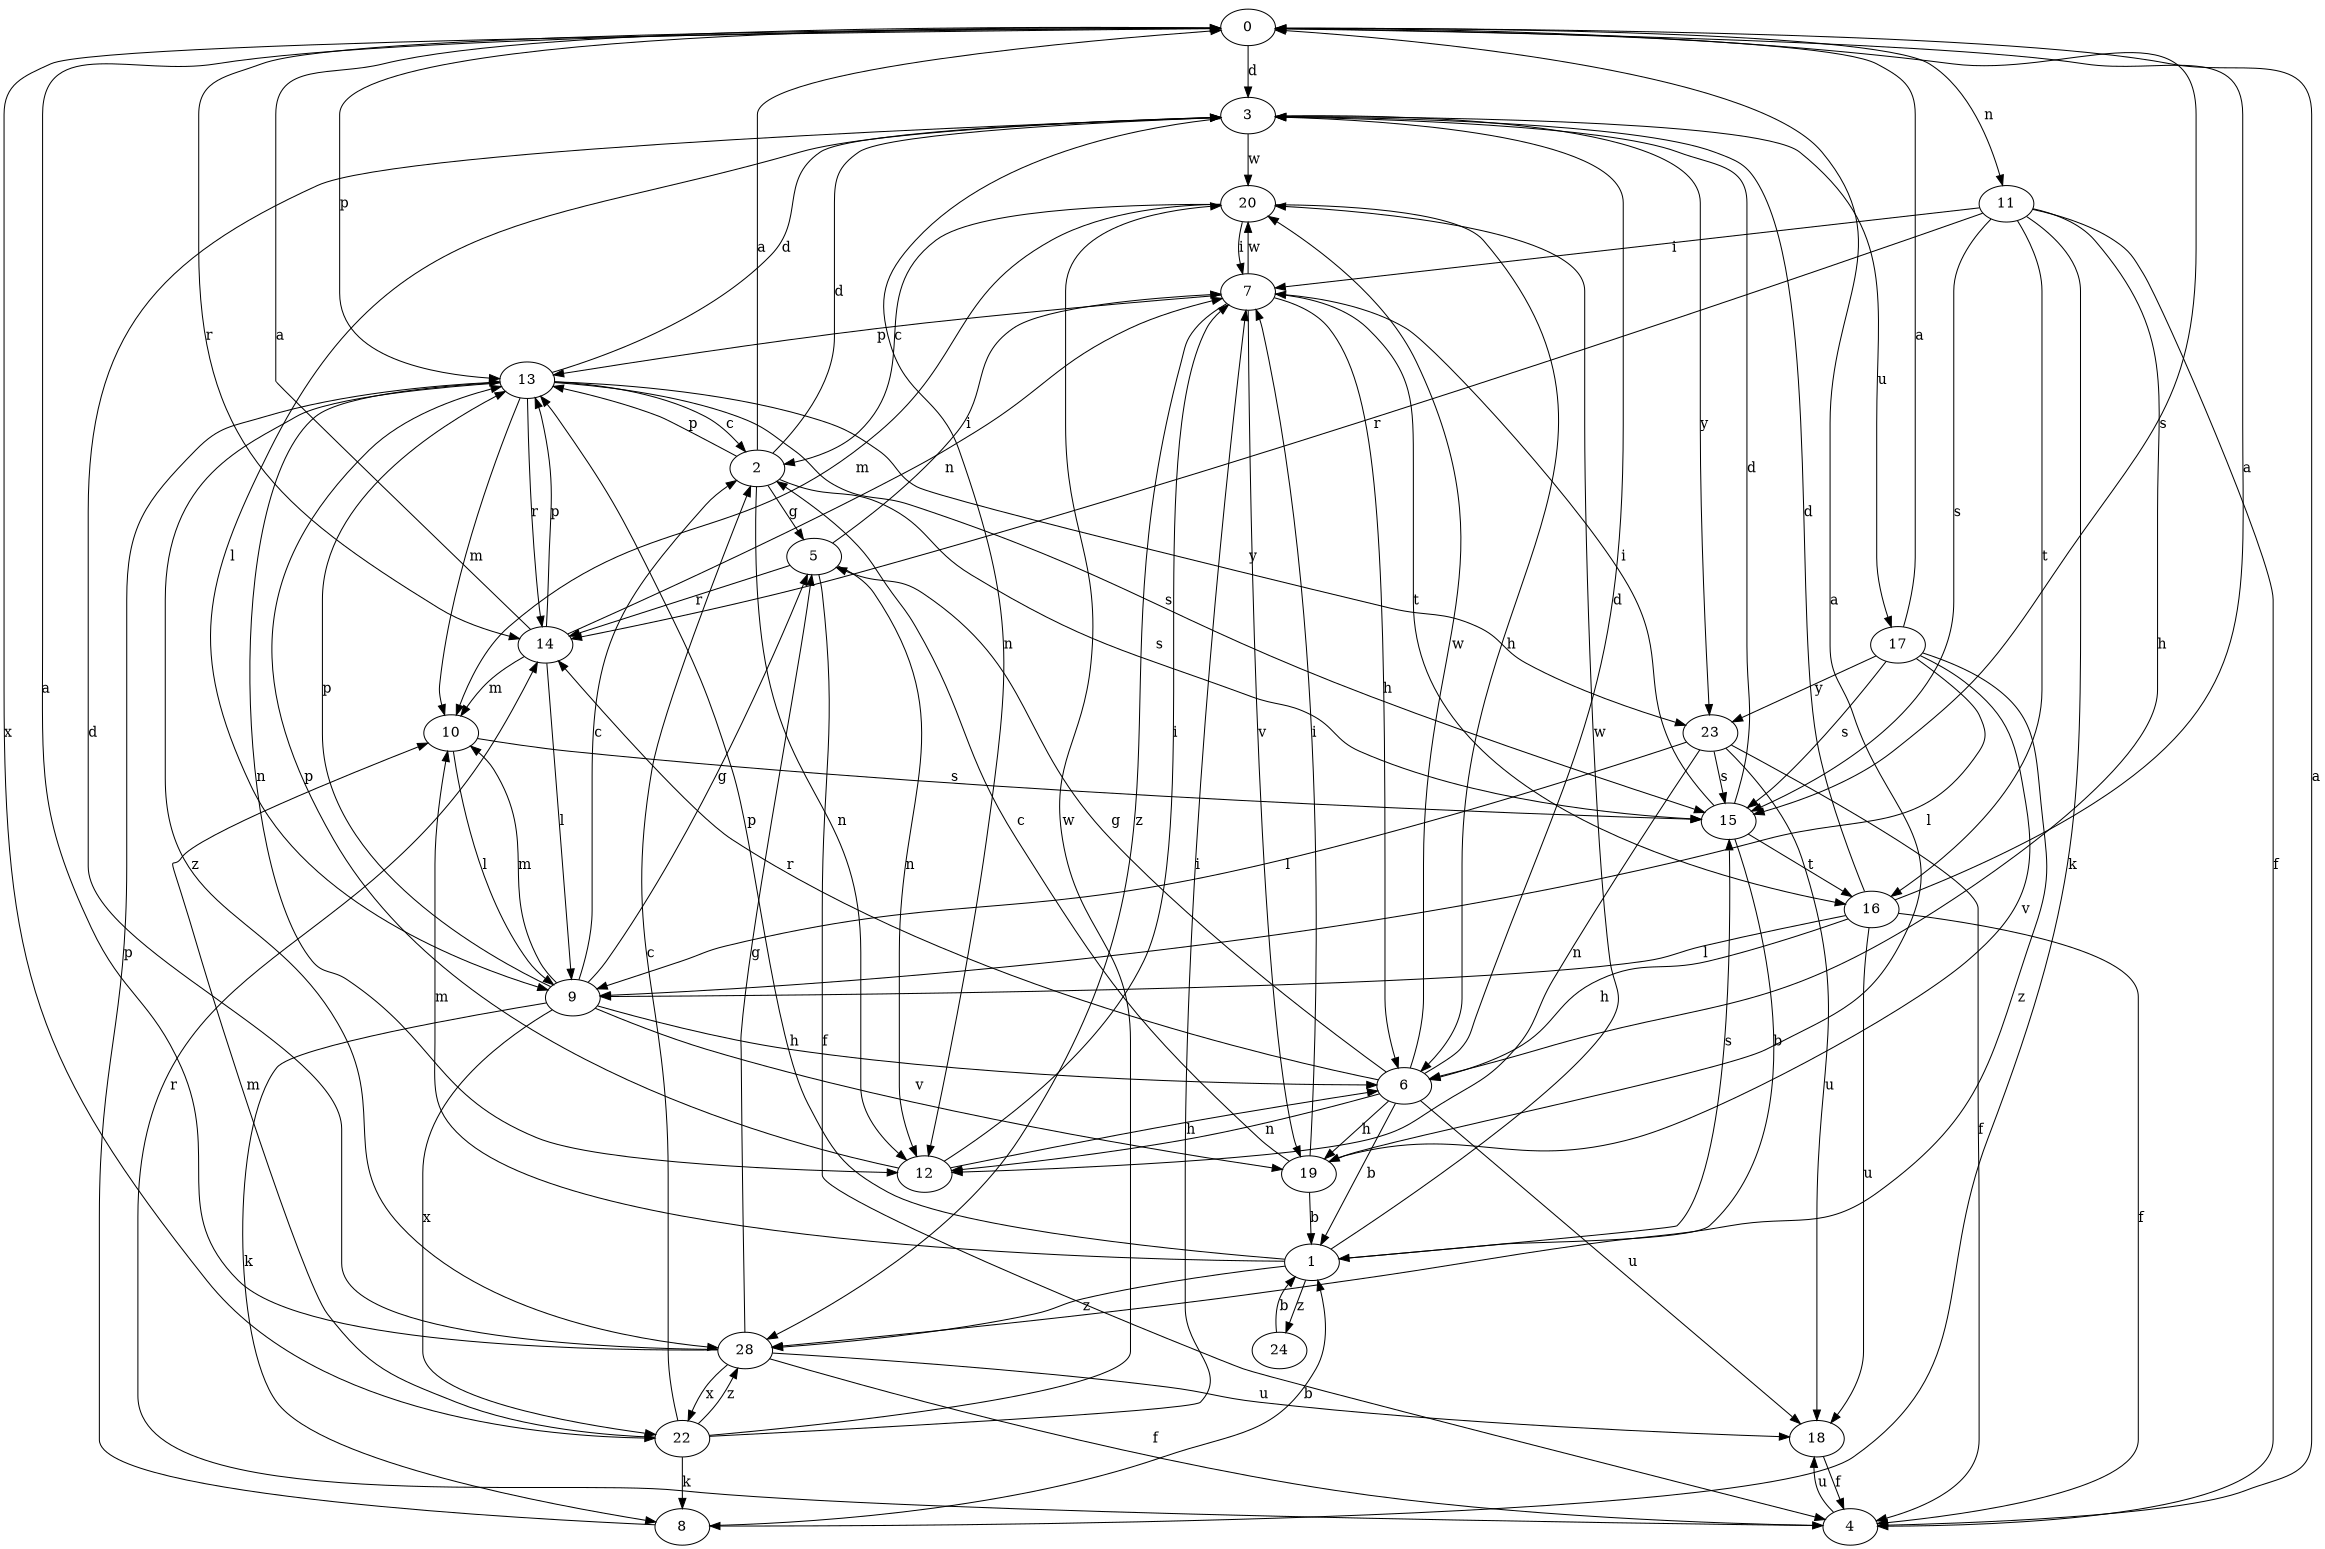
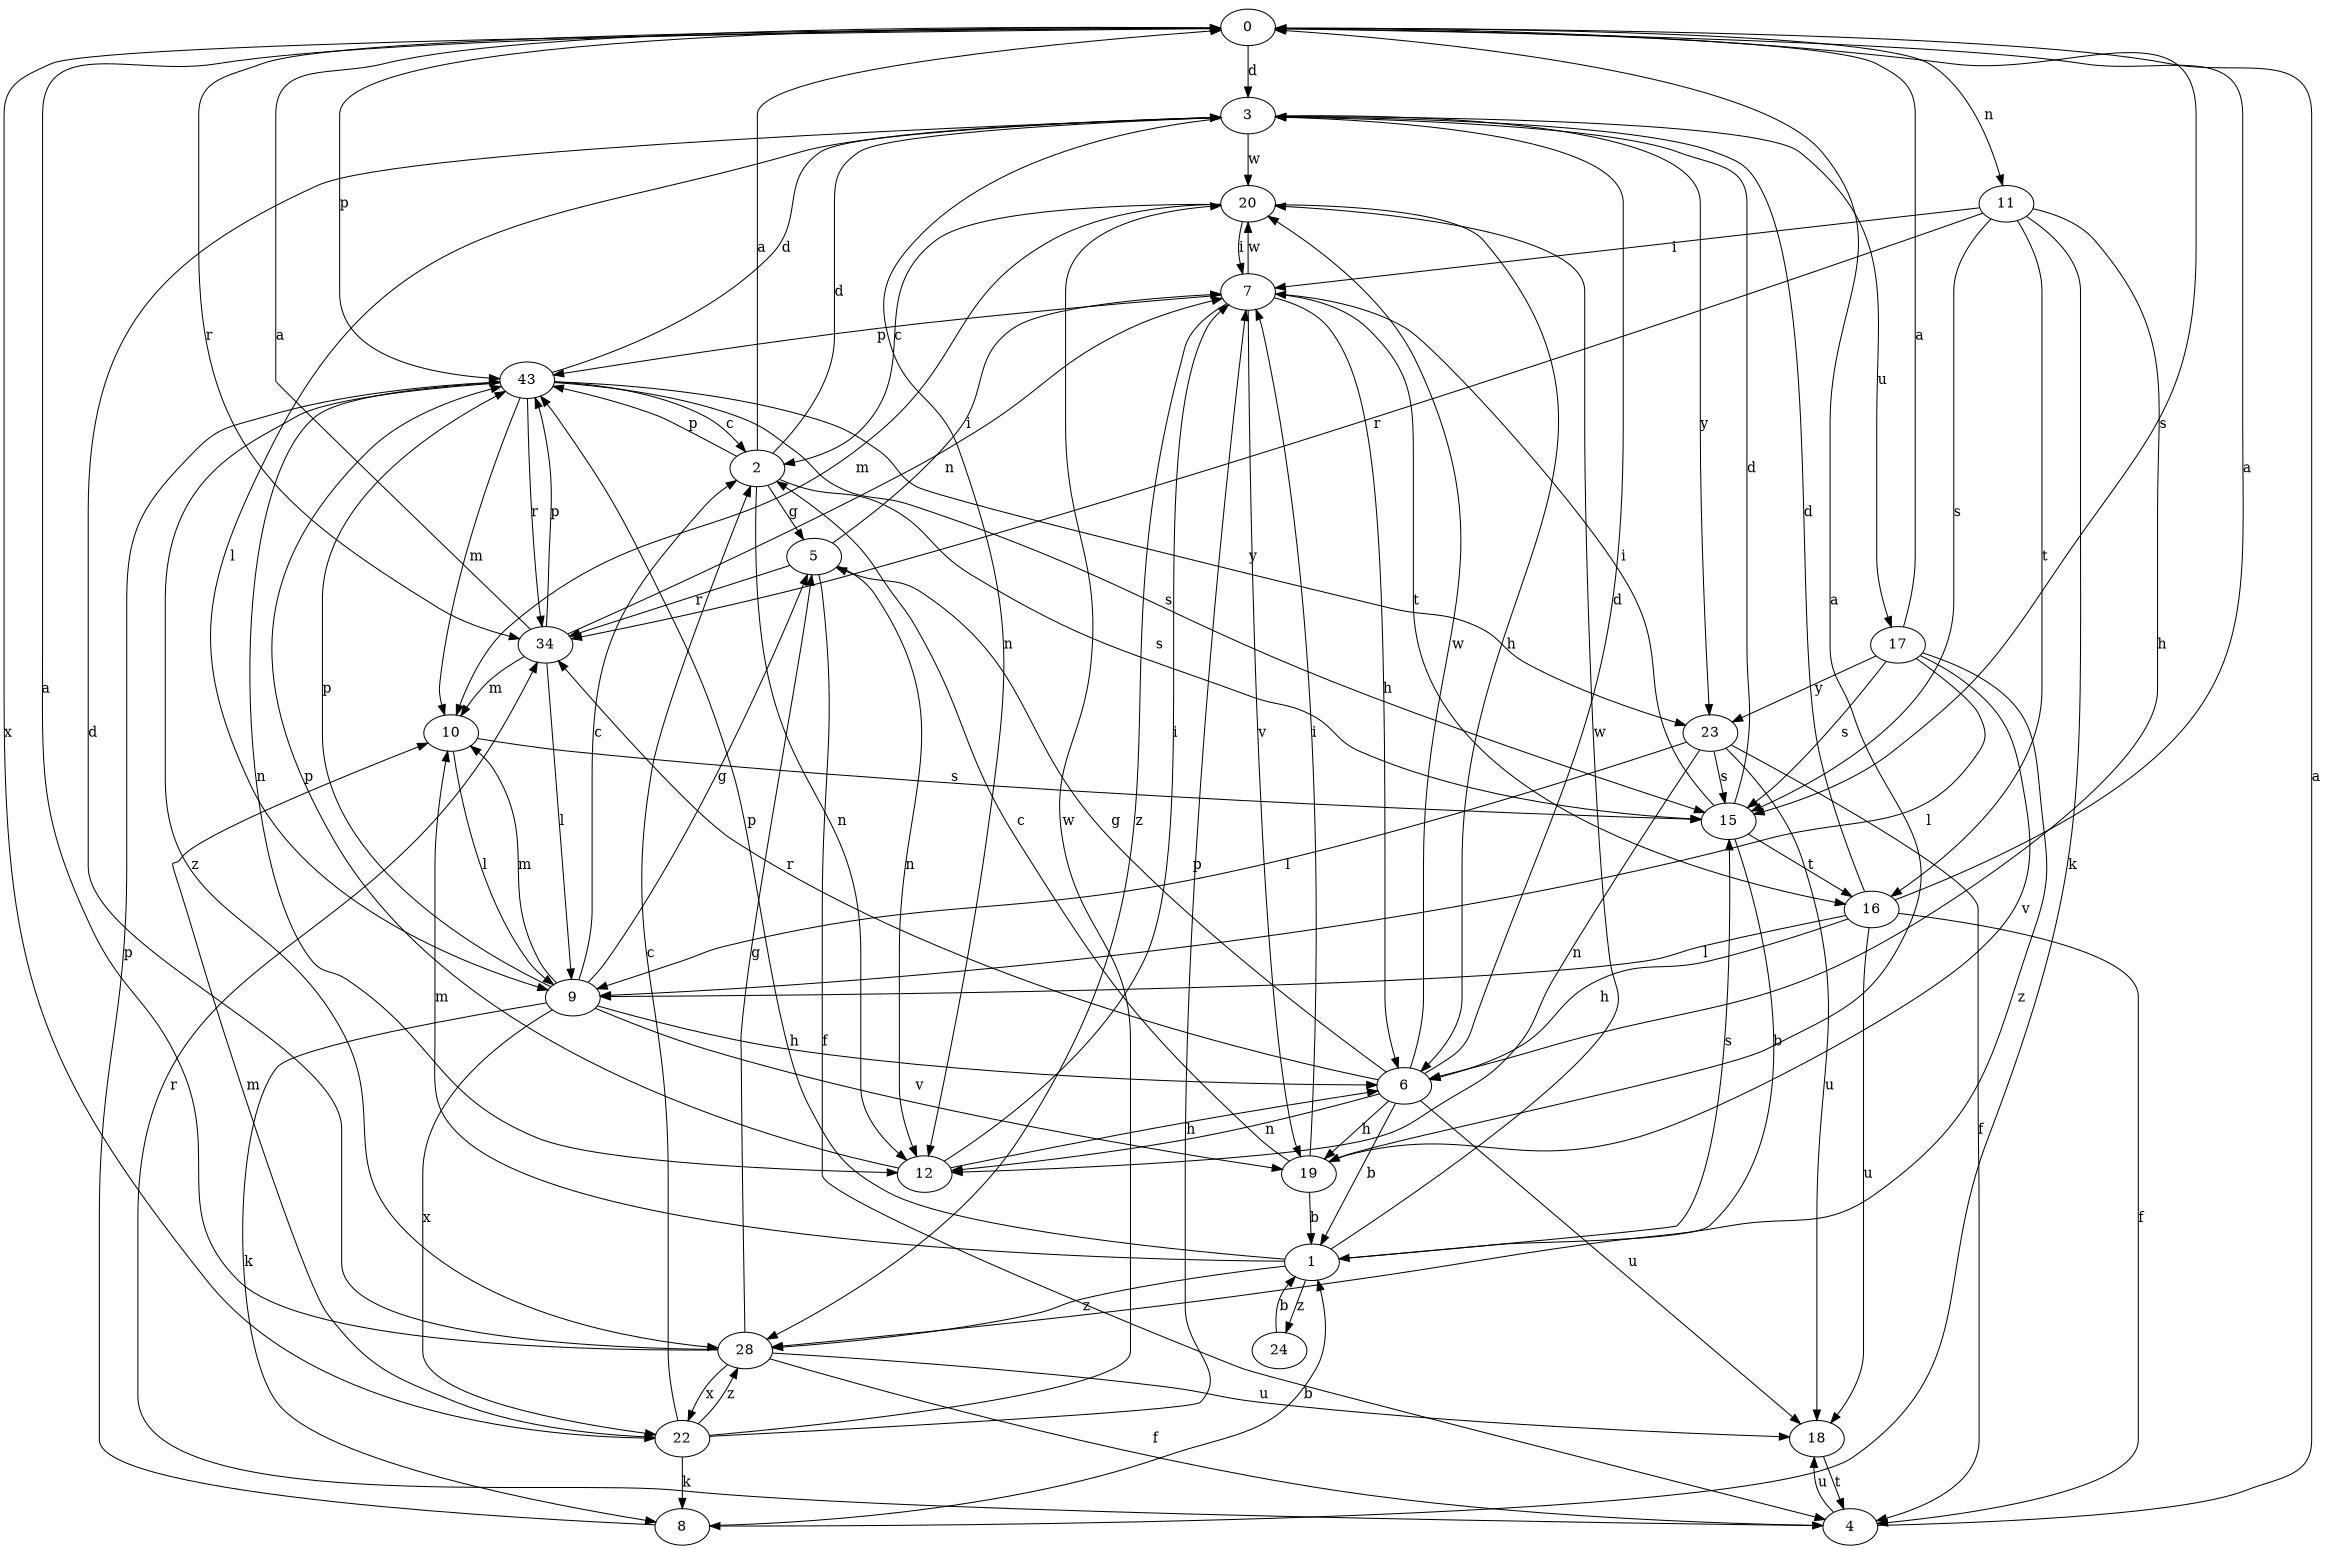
node "13": label "13" -> "43"
node "14": label "14" -> "34"
edge "22" -> "7": label "i" -> "p"
edge "11" -> "4": removed, label "f"
edge "18" -> "4": label "f" -> "t"
